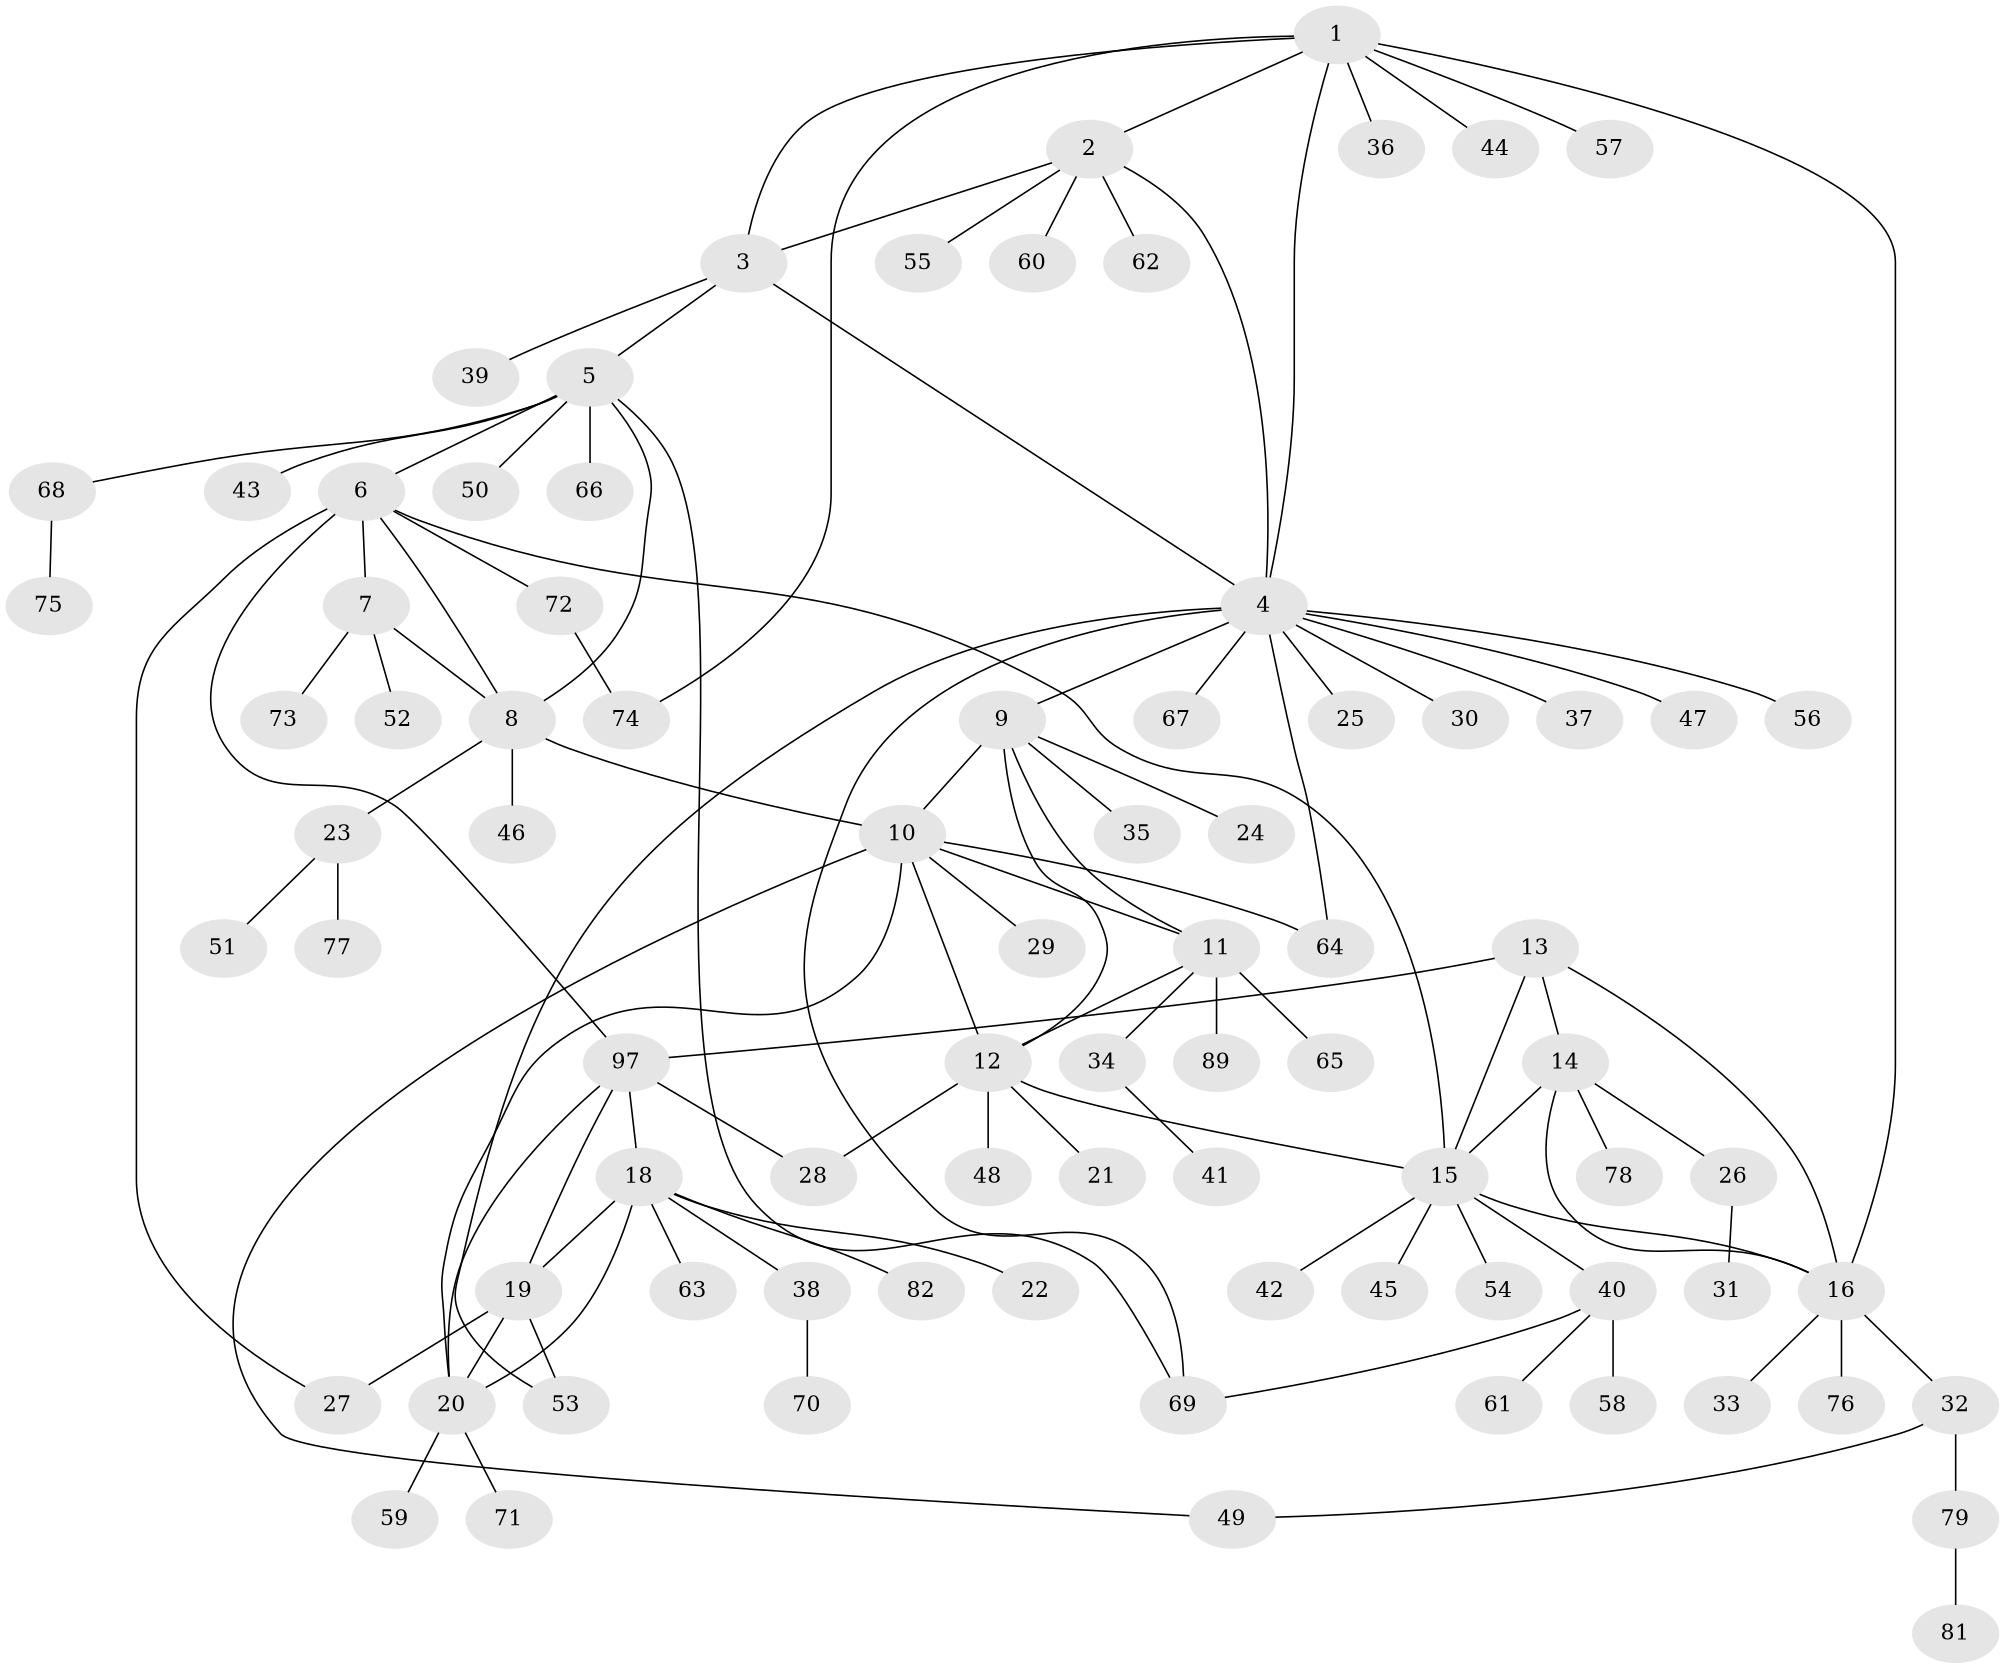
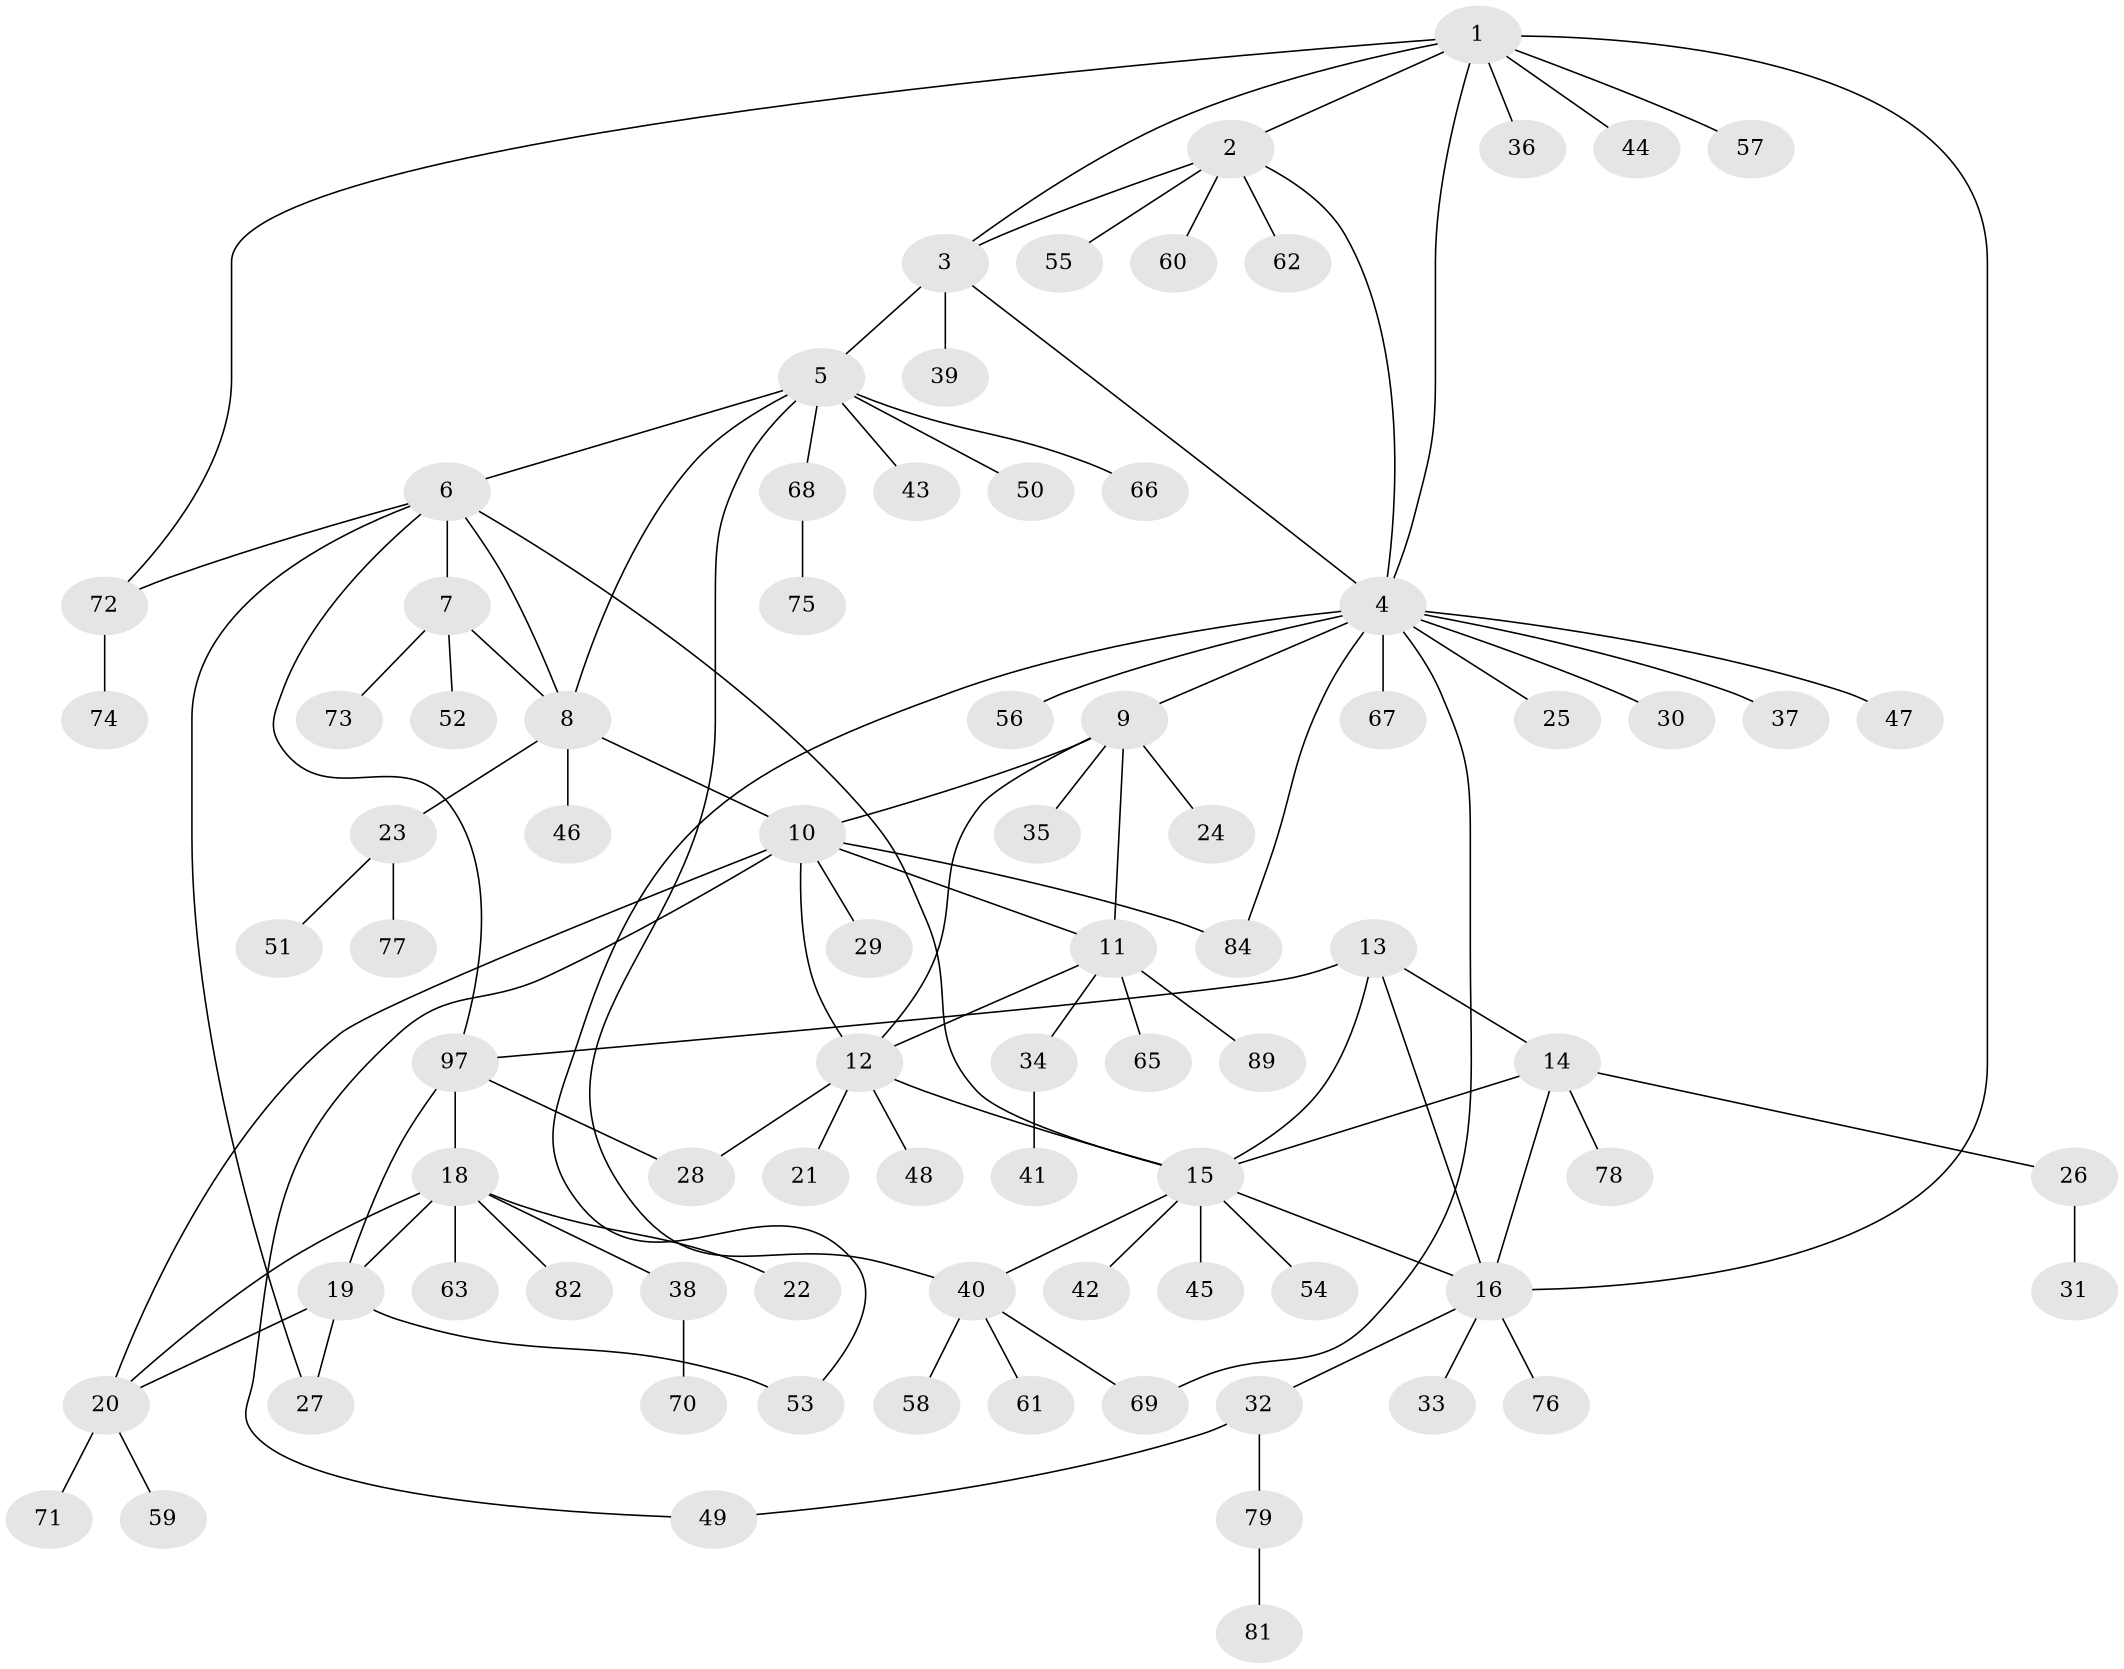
edge "1" -- "74": now "1" -- "72"
node "64": label "64" -> "84"
edge "5" -- "69": now "5" -- "40"
edge "97" -- "20": removed
